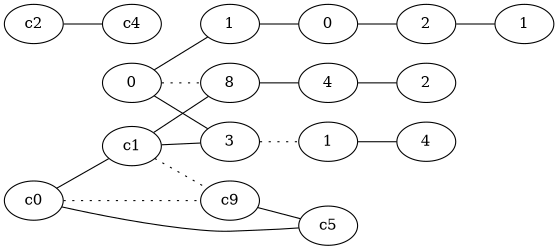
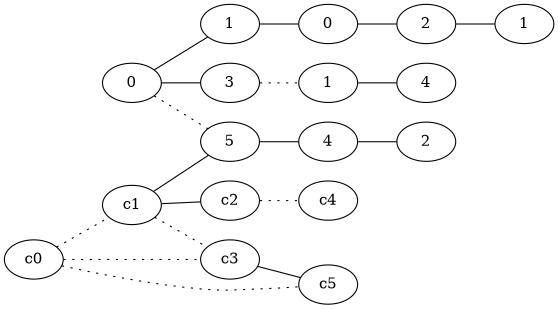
edge "c2" -- "c4": style solid -> dotted
node "8": label "8" -> "5"
edge "3" -- "c1": now "c2" -- "c1"
edge "c1" -- "c0": style solid -> dotted
node "c9": label "c9" -> "c3"
edge "c0" -- "c5": style solid -> dotted
